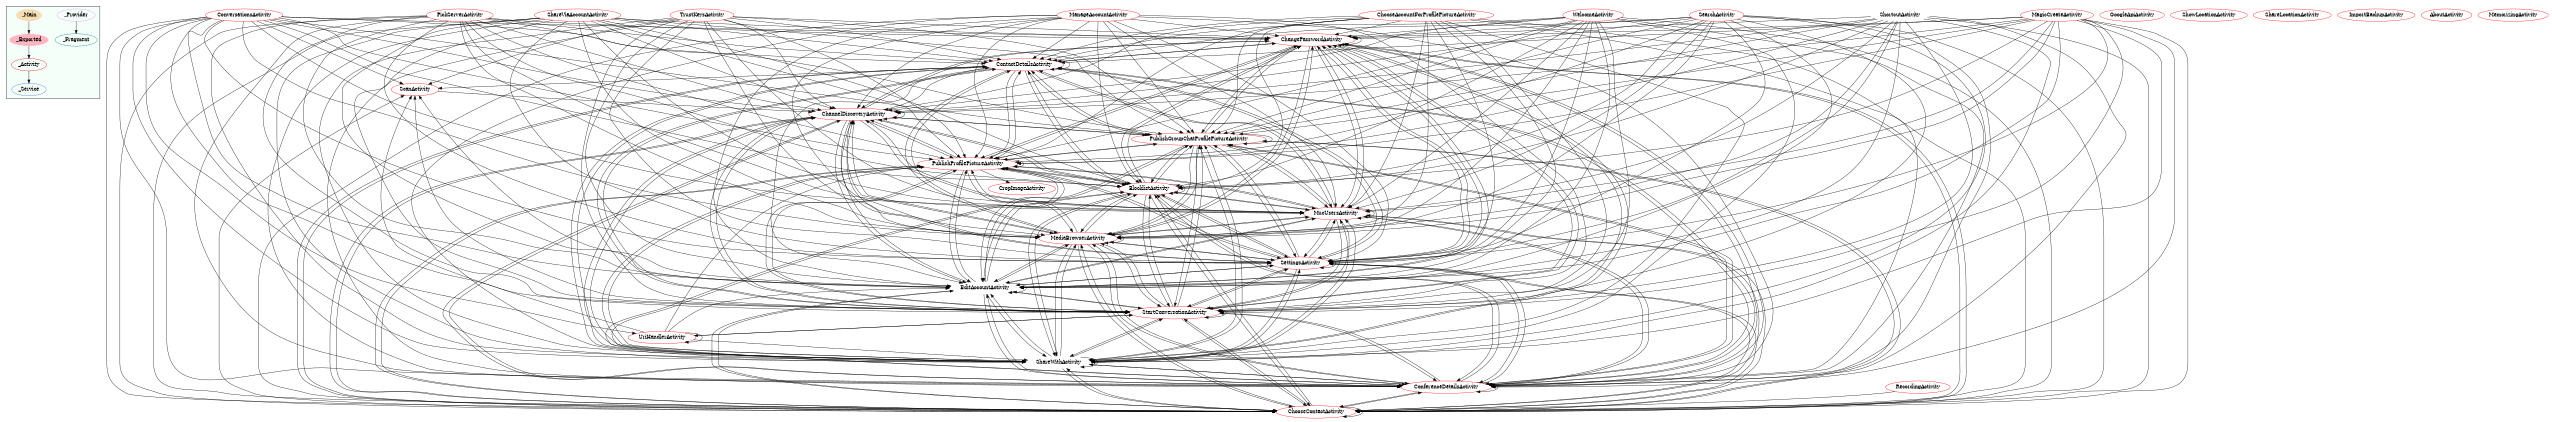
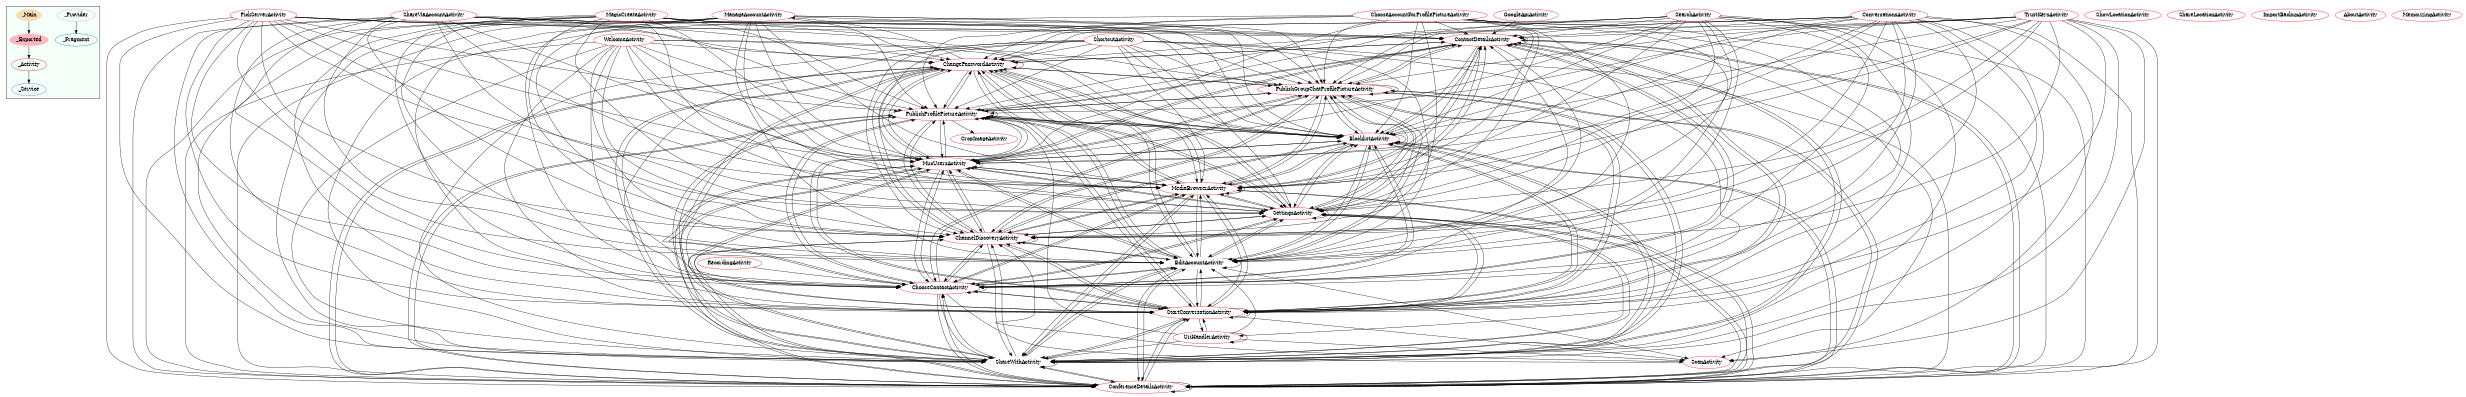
node "ShortcutActivity": color mintcream -> red
edge "WelcomeActivity" -> "ContactDetailsActivity": now "GoogleApiActivity" -> "ContactDetailsActivity"
edge "ManageAccountActivity" -> "ChangePasswordActivity": reversed
edge "TrustKeysActivity" -> "BlocklistActivity": added
